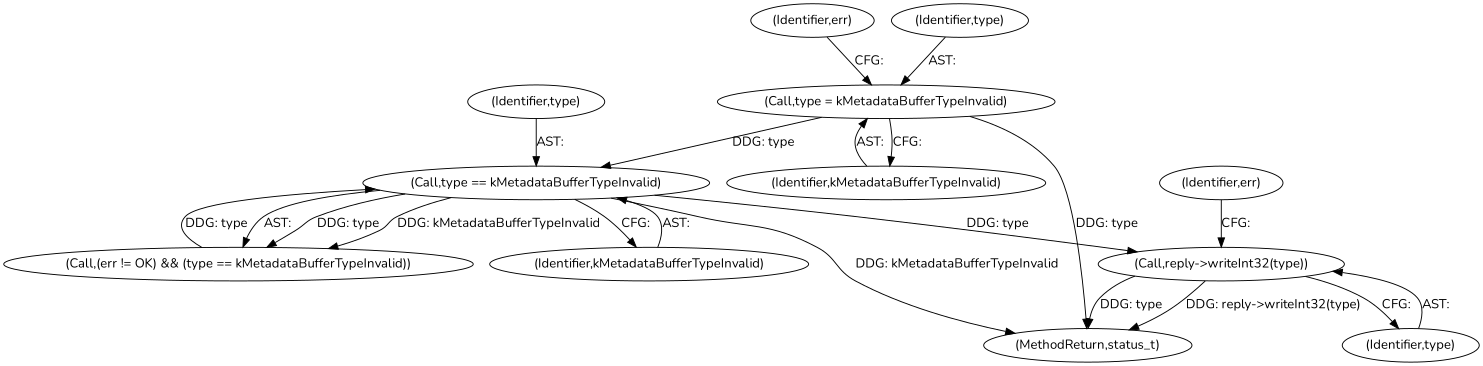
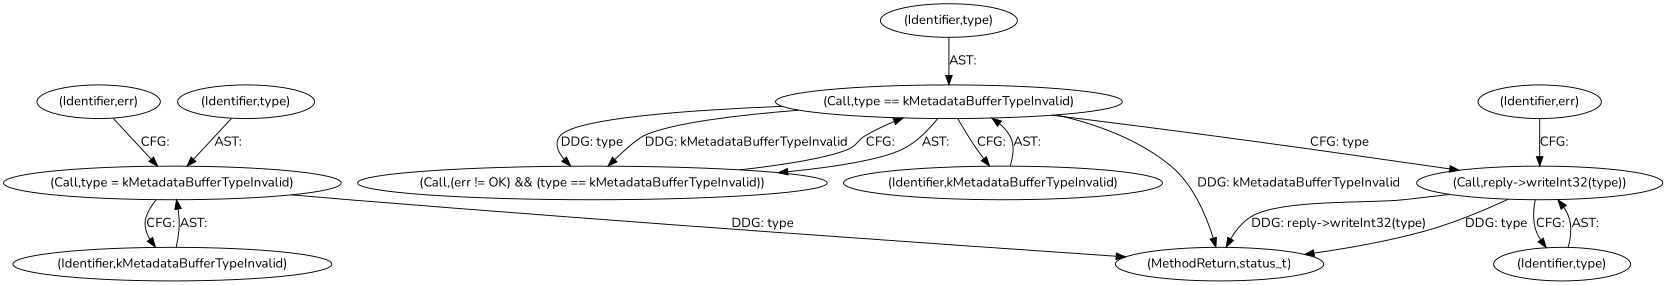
edge "(Call,type = kMetadataBufferTypeInvalid)" -> "(Call,type == kMetadataBufferTypeInvalid)": removed, label "DDG: type"
edge "(Call,(err != OK) && (type == kMetadataBufferTypeInvalid))" -> "(Call,type == kMetadataBufferTypeInvalid)": label "DDG: type" -> "CFG: "
edge "(Call,type == kMetadataBufferTypeInvalid)" -> "(Call,reply->writeInt32(type))": label "DDG: type" -> "CFG: type"
